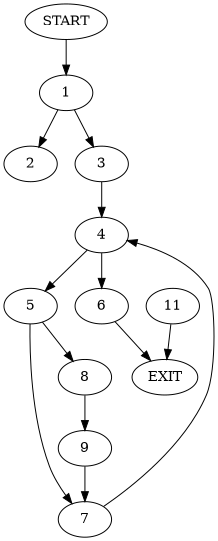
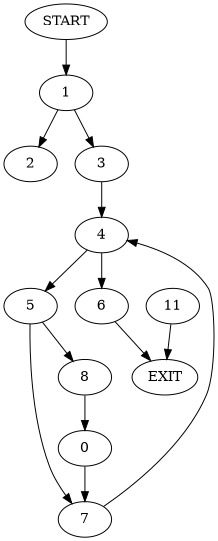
node "9": label "9" -> "0"
